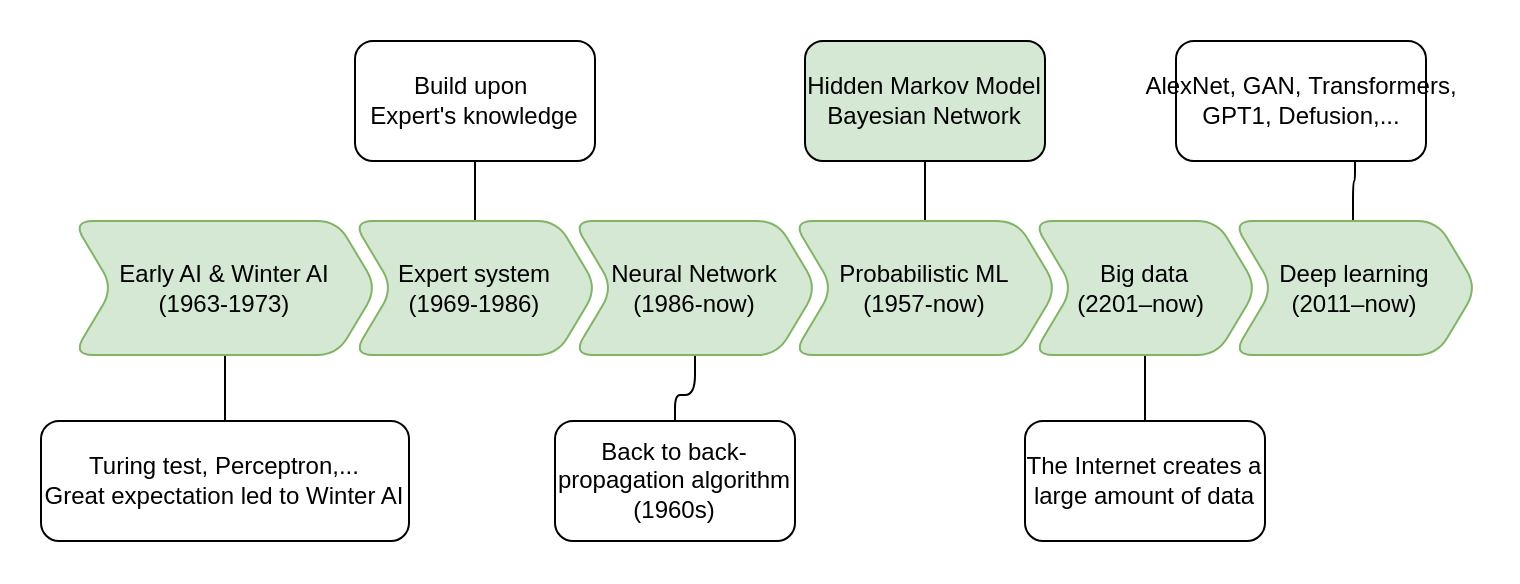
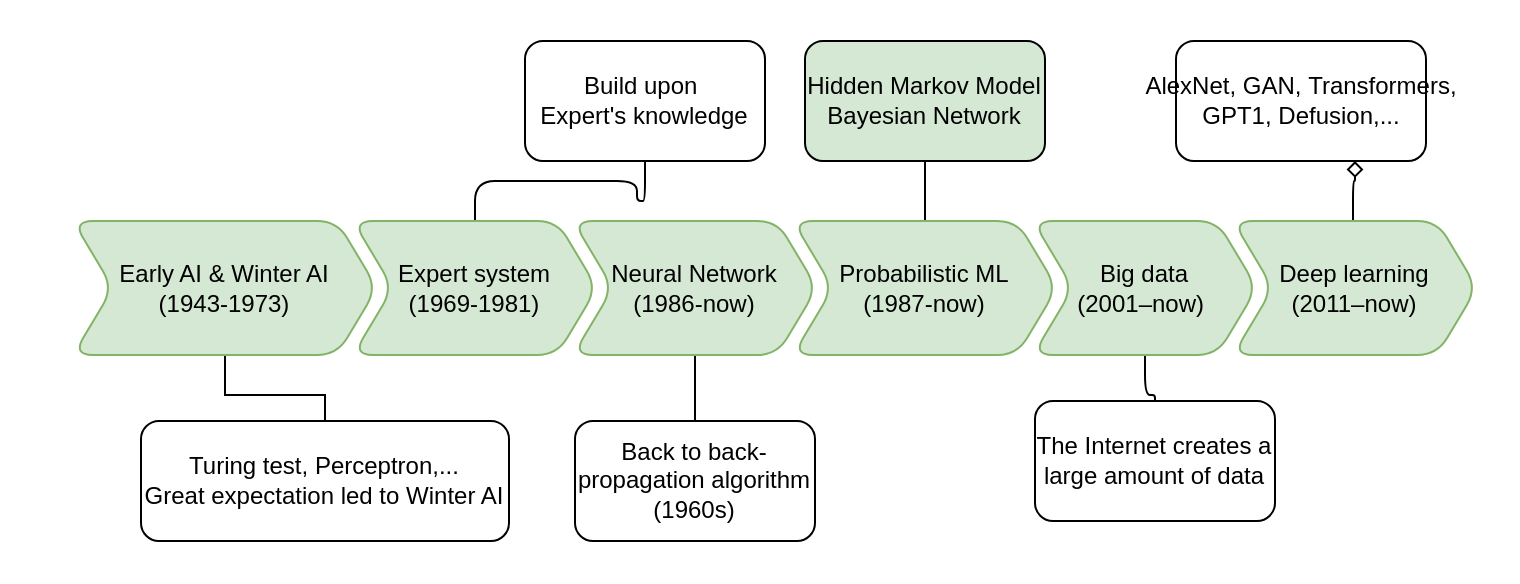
node "Build upon Expert's knowledge": moved (475, 101) -> (645, 101)
edge "AlexNet, GAN, Transformers, GPT1, Defusion,..." -- "Deep learning (2011–now)": arrowhead none -> diamond
node "Early AI & Winter AI (1963-1973)": label "Early AI & Winter AI (1963-1973)" -> "Early AI & Winter AI (1943-1973)"
node "Expert system (1969-1986)": label "Expert system (1969-1986)" -> "Expert system (1969-1981)"
node "Probabilistic ML (1957-now)": label "Probabilistic ML (1957-now)" -> "Probabilistic ML (1987-now)"
node "Big data (2201–now)": label "Big data (2201–now)" -> "Big data (2001–now)"
node "Turing test, Perceptron,... Great expectation led to Winter AI": moved (225, 481) -> (325, 481)
node "Back to back-propagation algorithm (1960s)": moved (675, 481) -> (695, 481)
node "The Internet creates a large amount of data": moved (1145, 481) -> (1155, 461)
